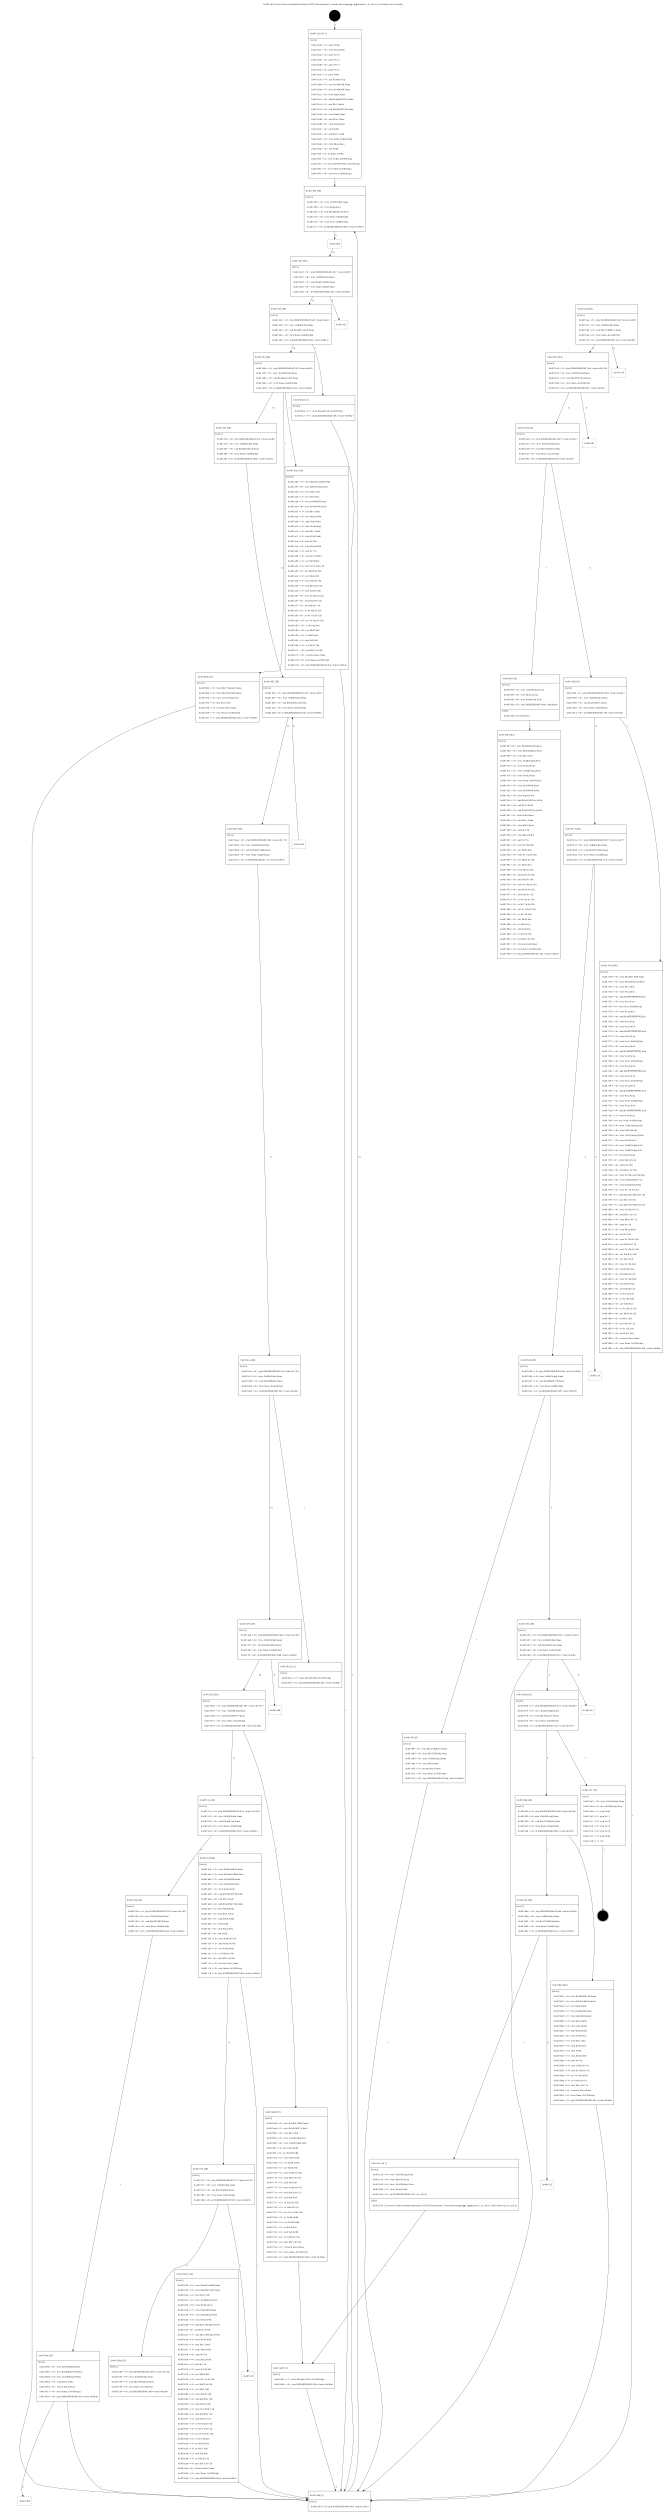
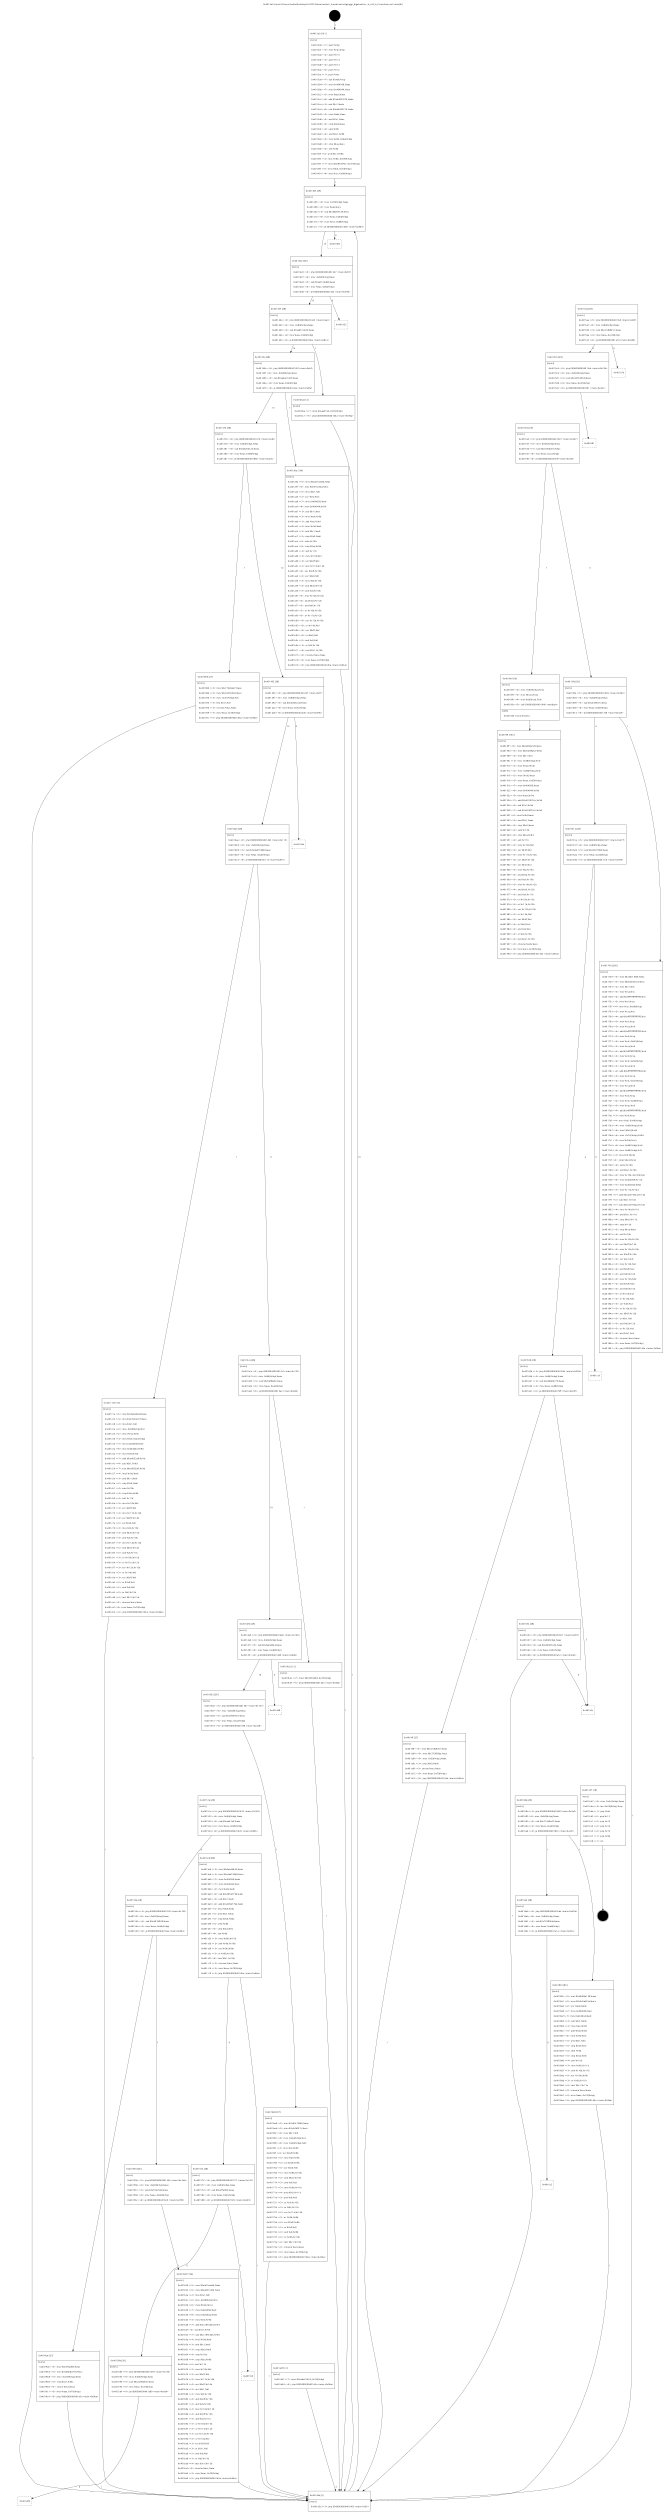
edge "0x401d05" -> "0x401422 [28]": now "0x401405 [29]" -> "0x401422 [28]"
edge "0x4015c6 [28]" -> "0x4015e2 [28]": removed, label "6"
edge "0x40145a [28]" -> "0x401866 [27]": now "0x401476 [28]" -> "0x401866 [27]"
edge "0x401a3b" -> "0x401492 [28]": reversed
edge "0x401636 [28]" -> "0x401652 [28]": now "0x401636 [28]" -> "0x401a5c"
node "0x401c1e [153]": added
node "0x40166e [28]": removed
edge "0x401502 [28]" -> "0x40151e [28]": removed, label "9"
edge "0x4019a2 [12]" -> "0x401d5a [5]": added, label "1"
node "0x401556 [28]": added
node "0x401a1a [21]": removed
edge "0x4016e8 [97]" -> "0x401a2f [12]": now "0x4016e8 [97]" -> "0x401d5a [5]"
edge "0x4019ae [27]" -> "0x401a89": now "0x40158e [28]" -> "0x401a89"
